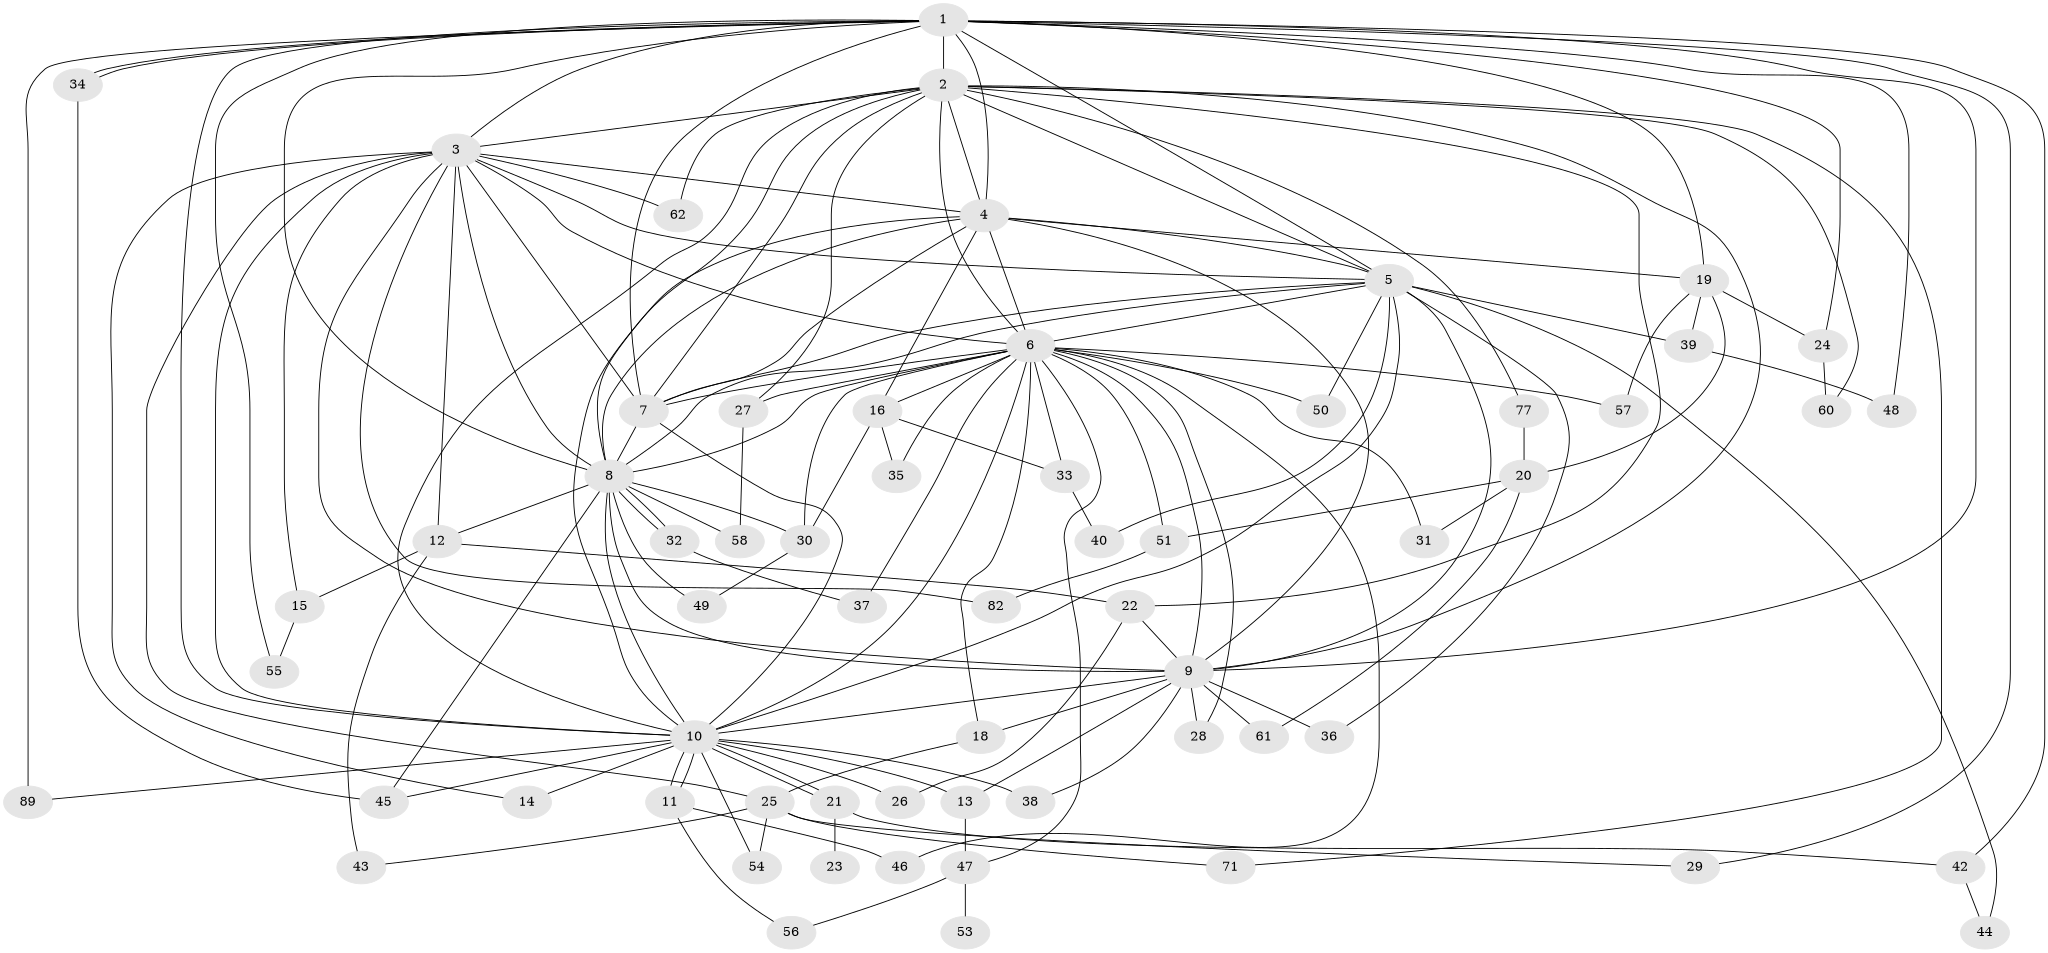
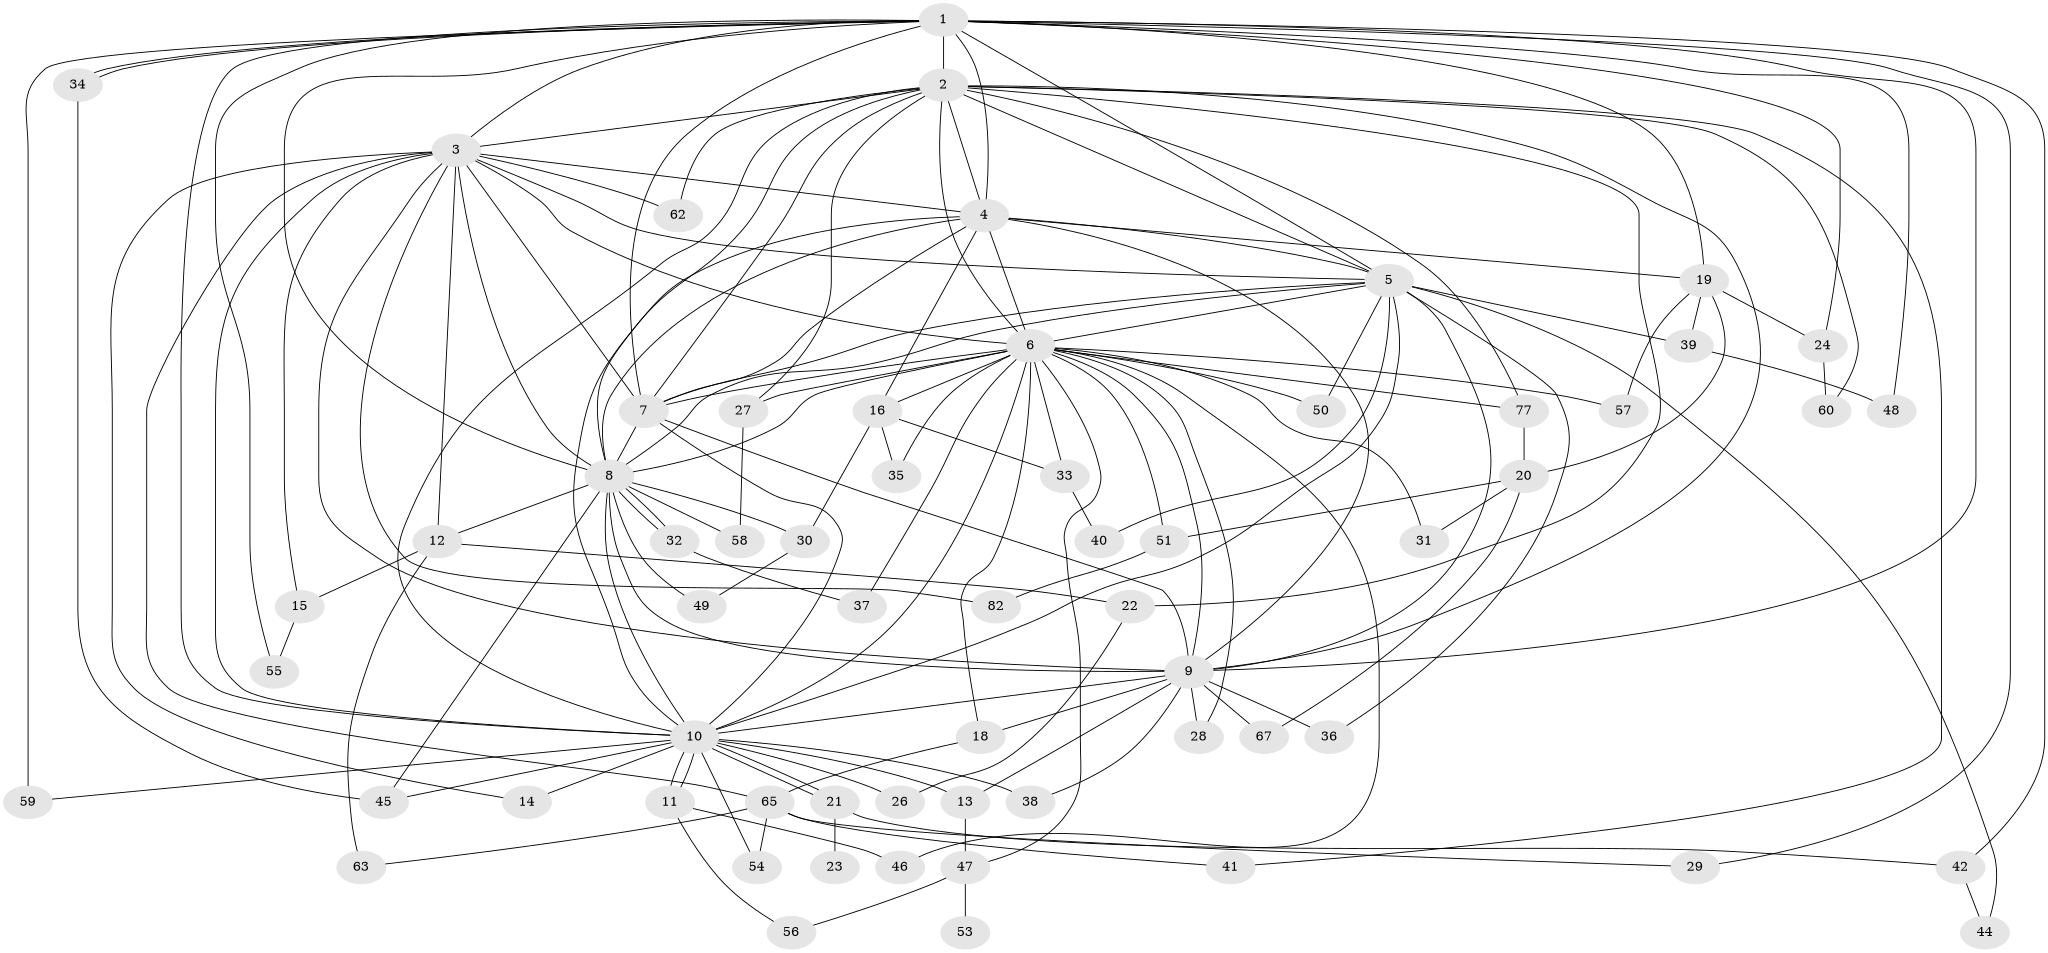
edge "6" -- "30": now "6" -- "77"
edge "22" -- "9": now "7" -- "9"
node "61": label "61" -> "67"
node "89": label "89" -> "59"
node "25": label "25" -> "65"
node "43": label "43" -> "63"
node "71": label "71" -> "41"
